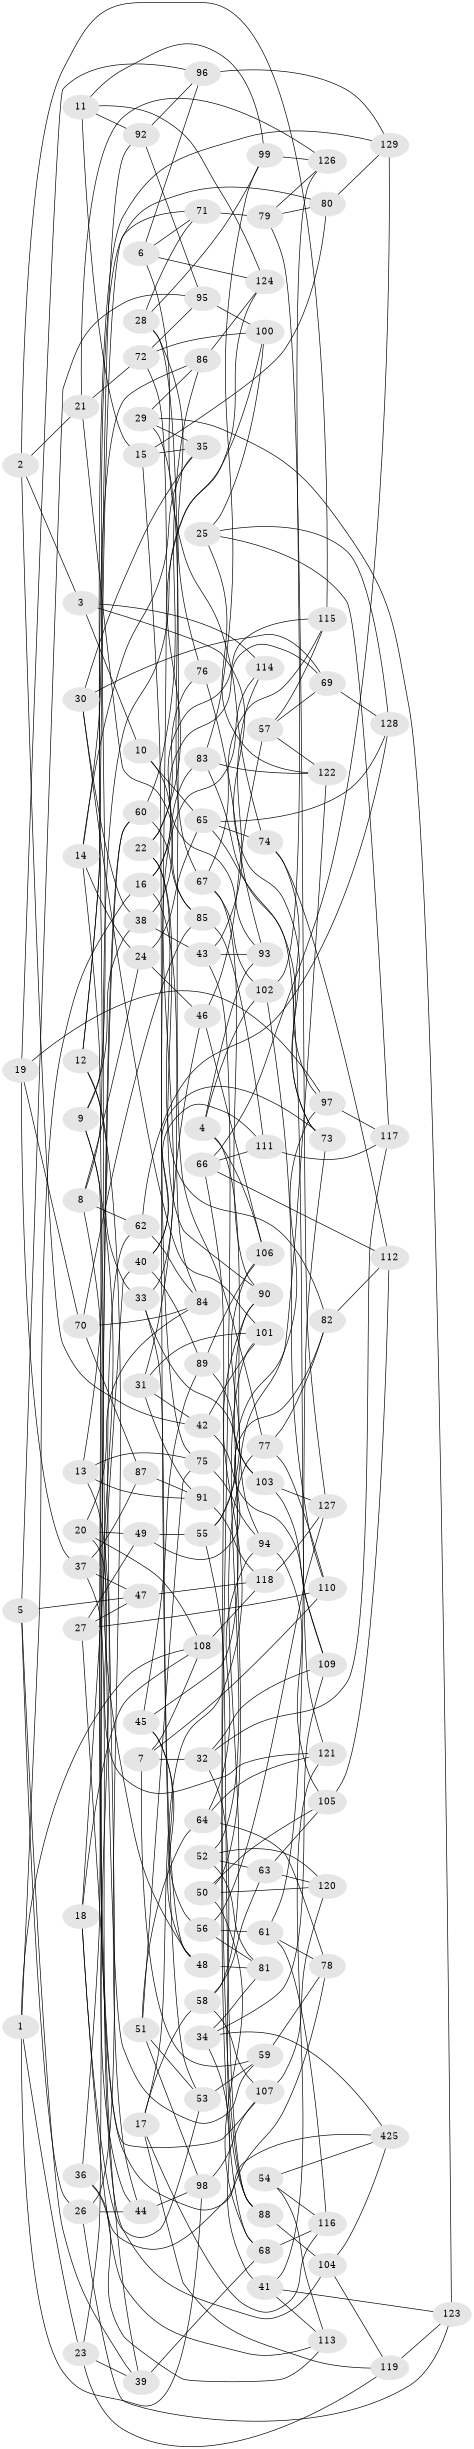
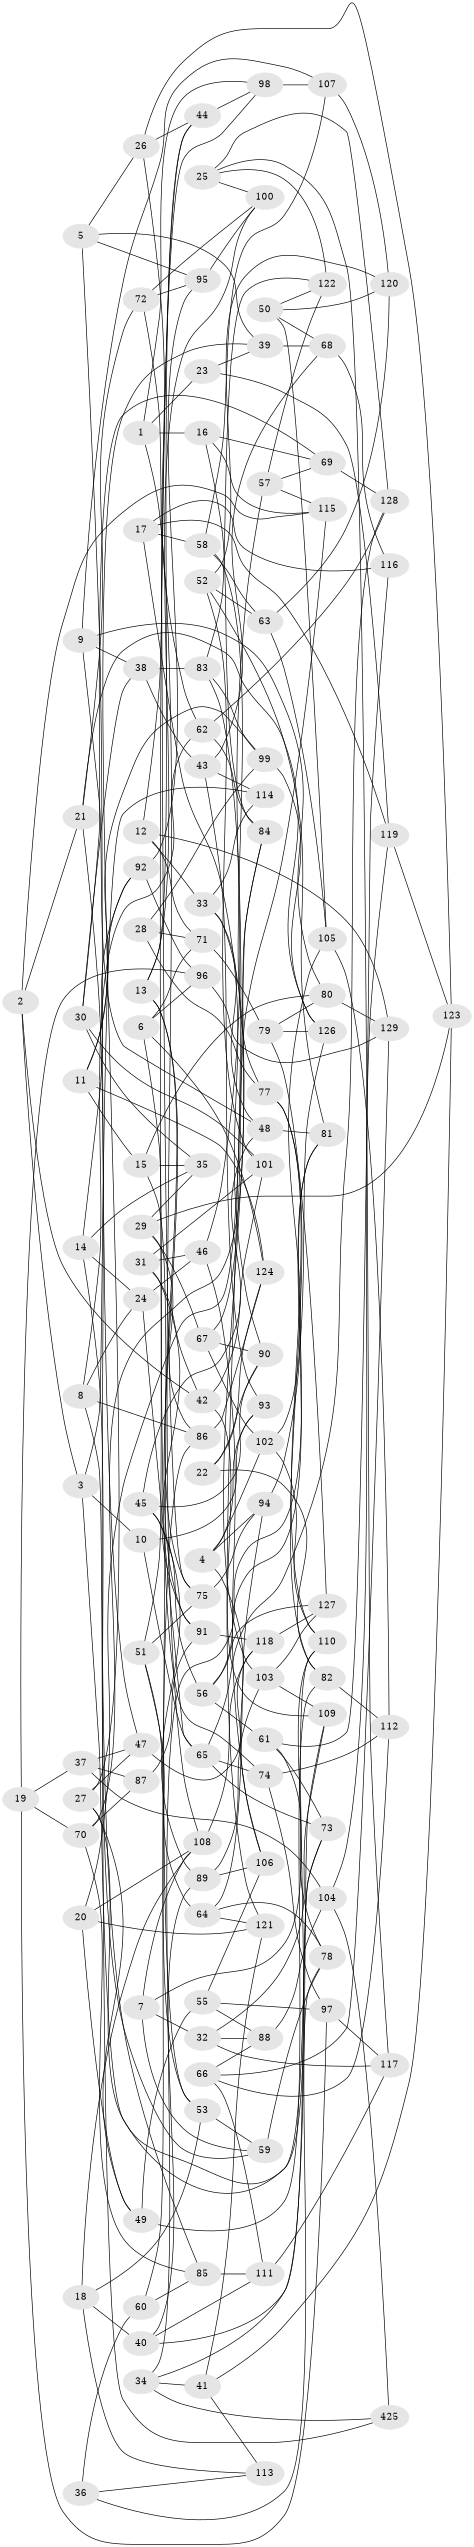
node "76": removed
edge "60" -- "23": removed
node "54": removed
